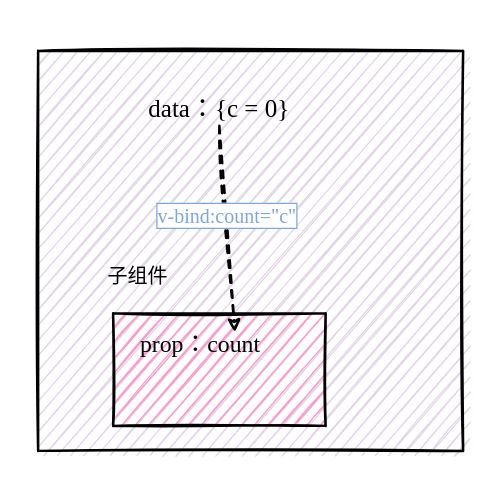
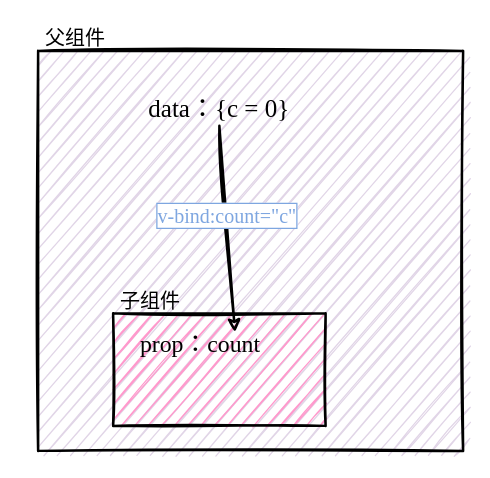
node "父组件": added
edge "data：{c = 0}" -> "prop：count": style dashed -> solid
node "子组件": moved (138, 276) -> (151, 301)
